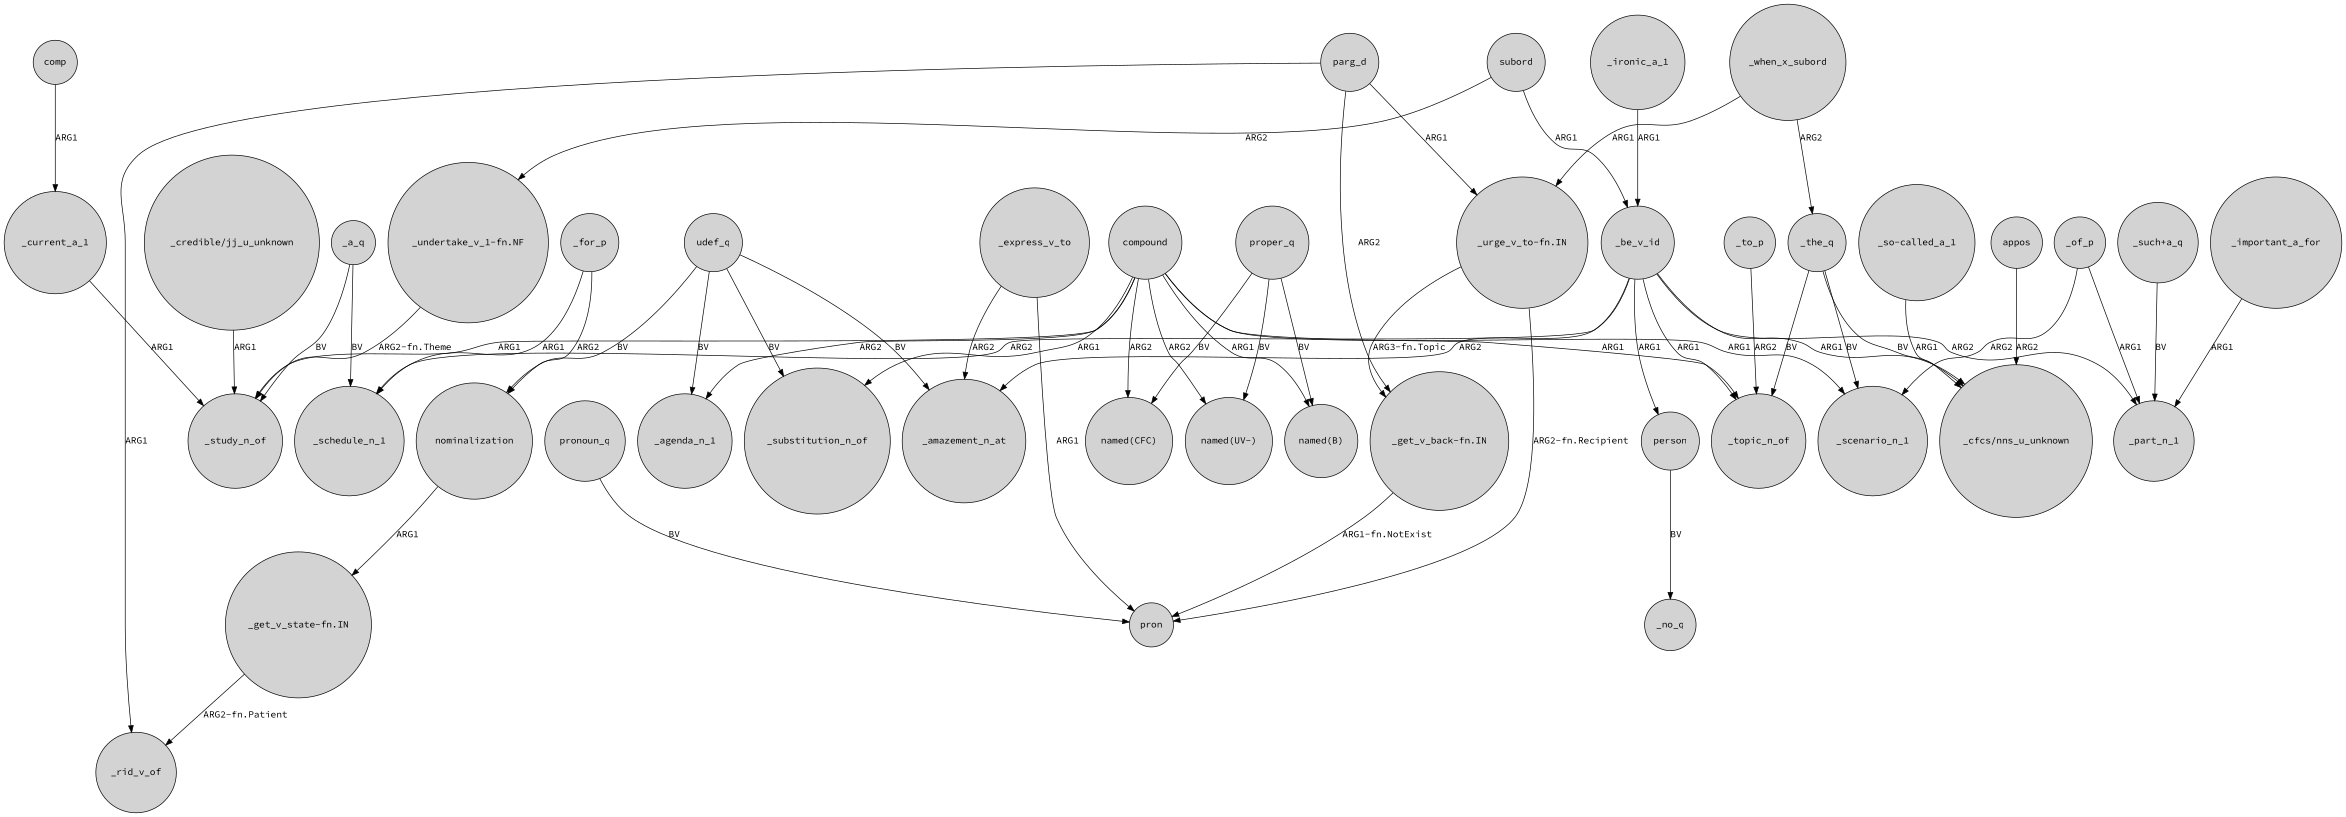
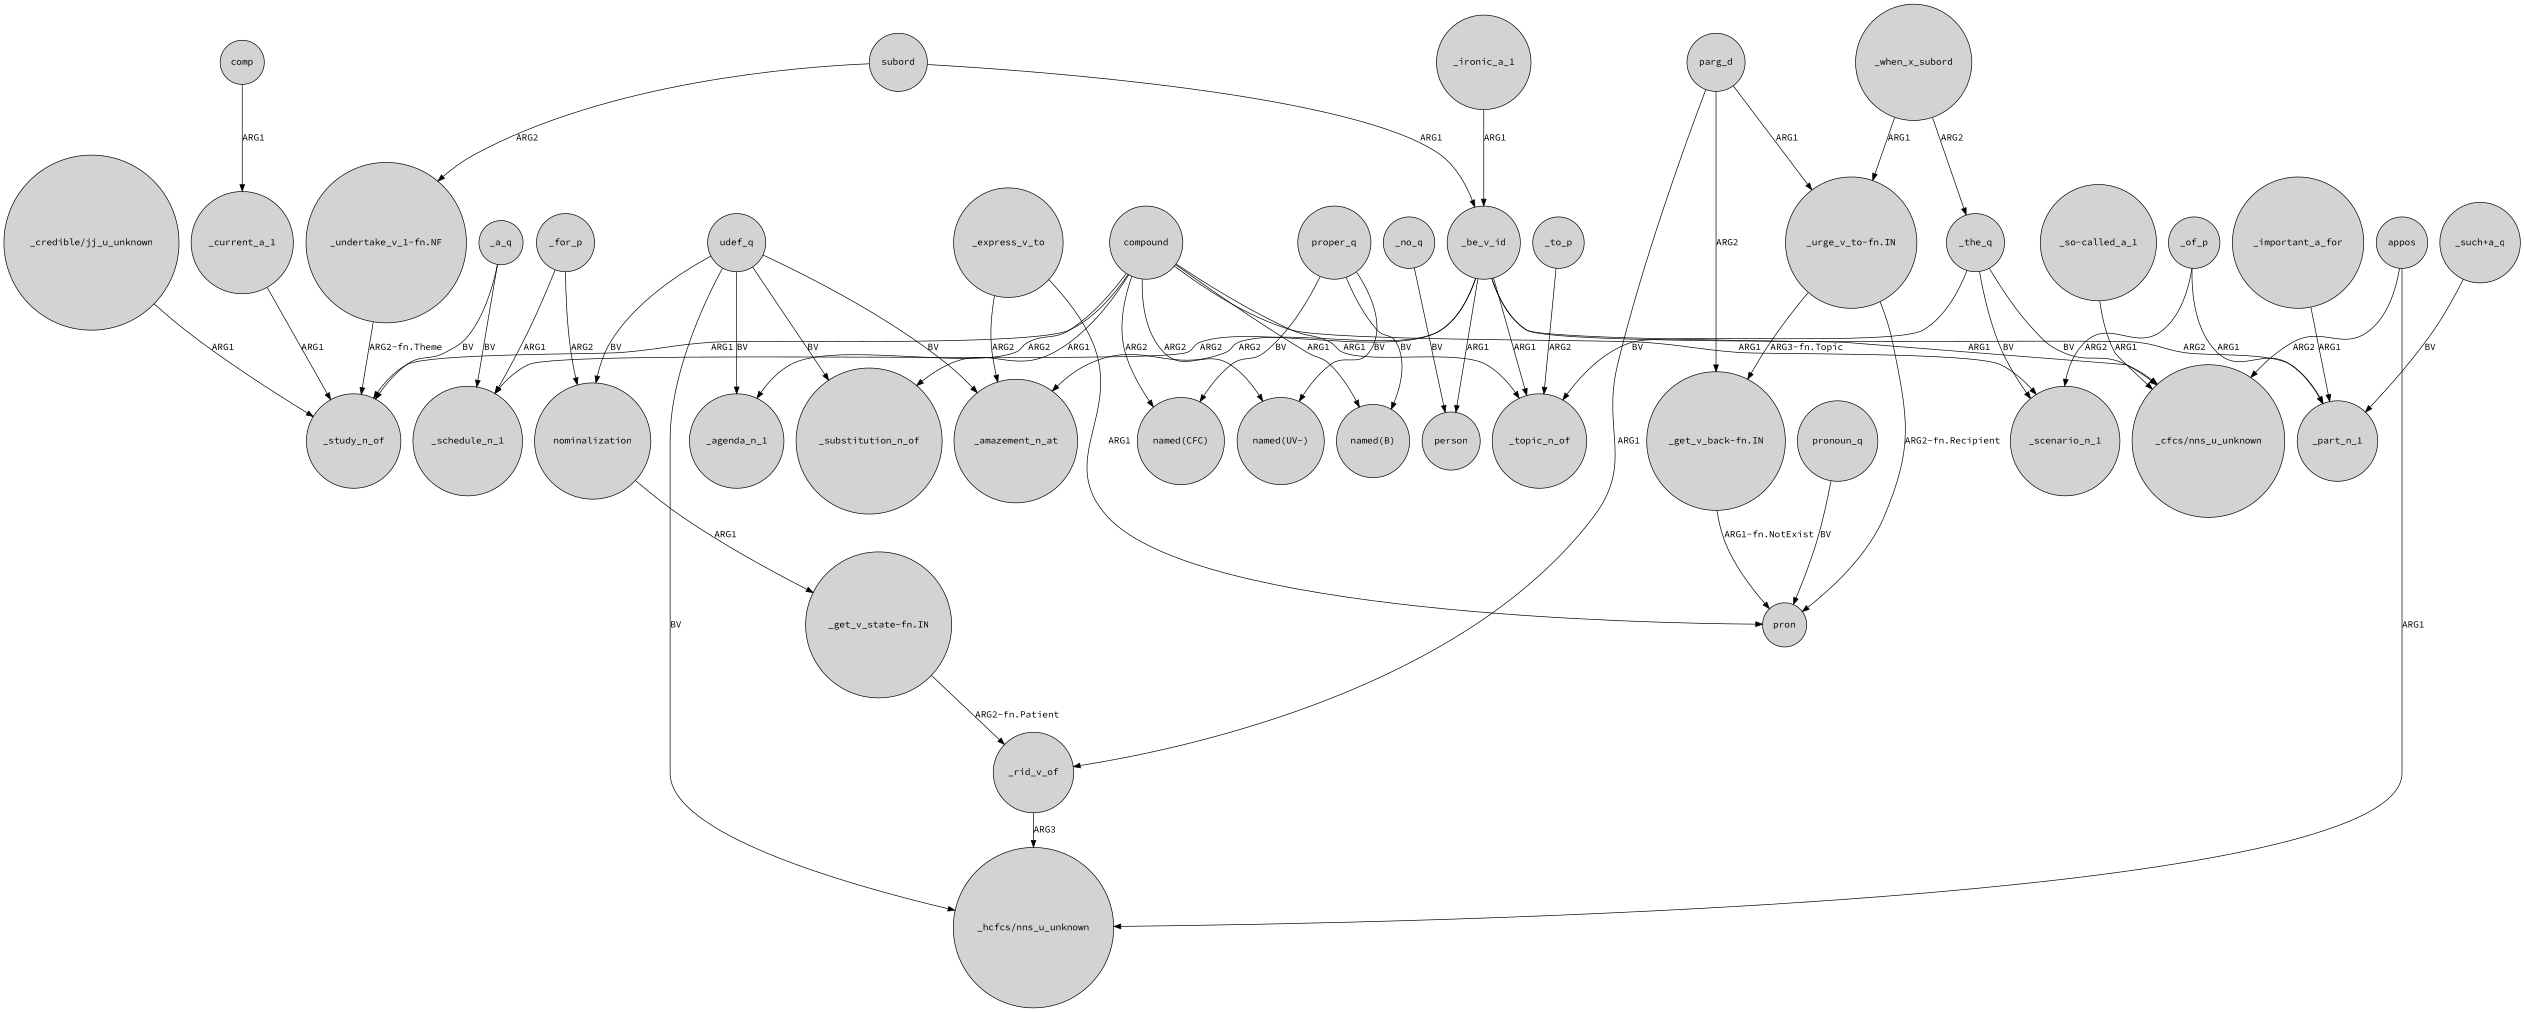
edge "person" -> "_no_q": reversed
node "_hcfcs/nns_u_unknown": added
